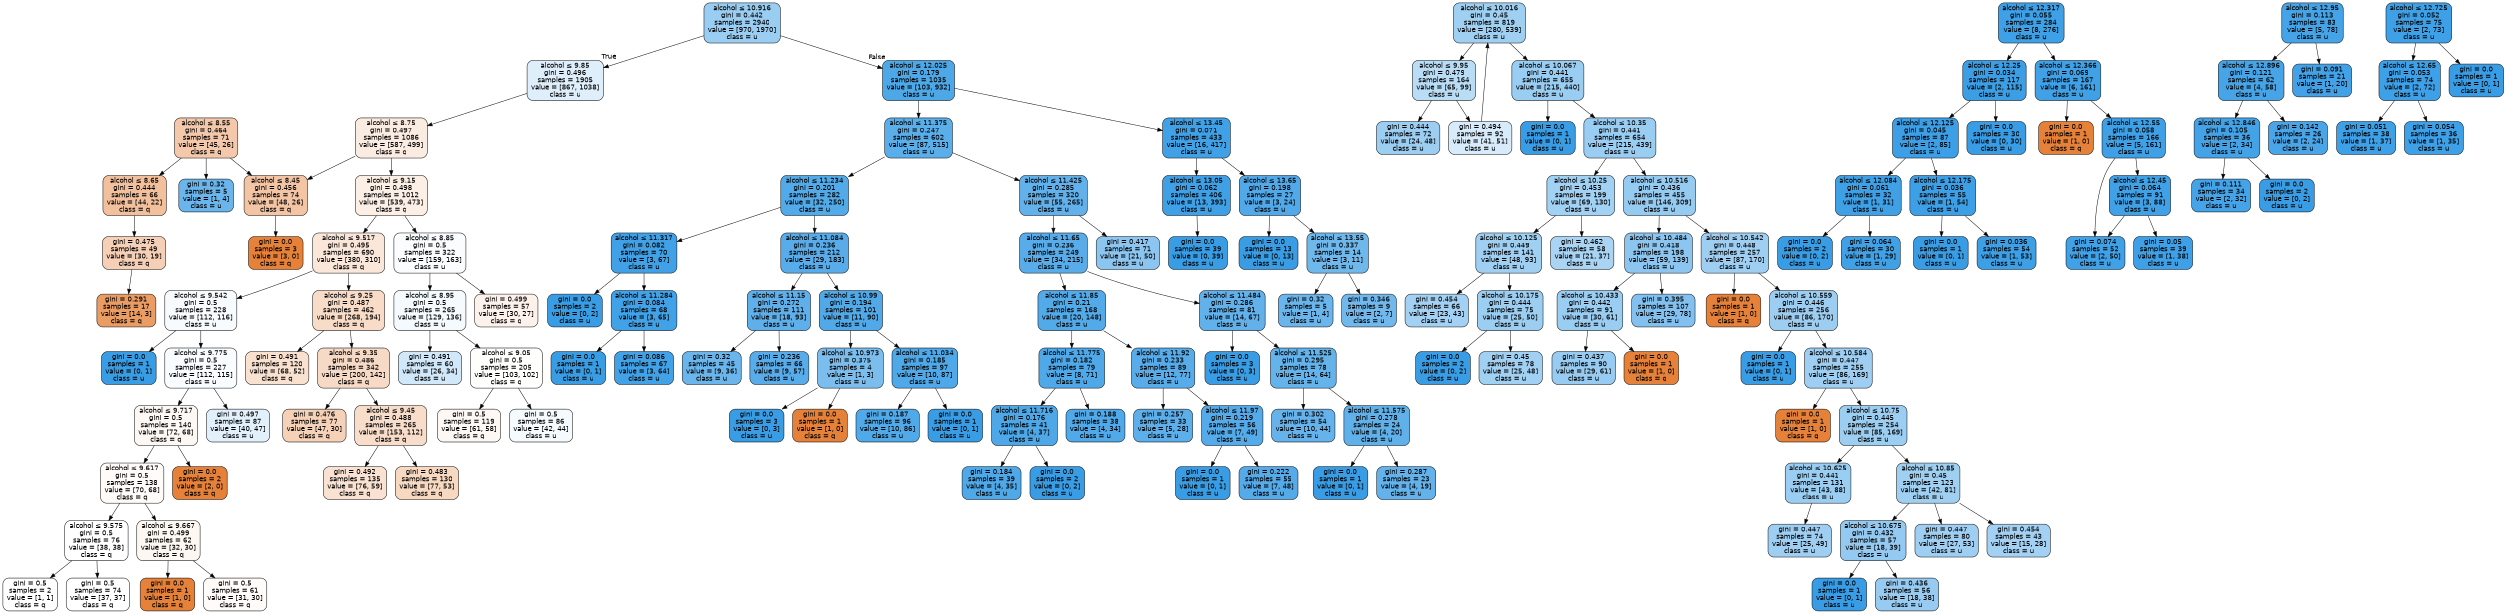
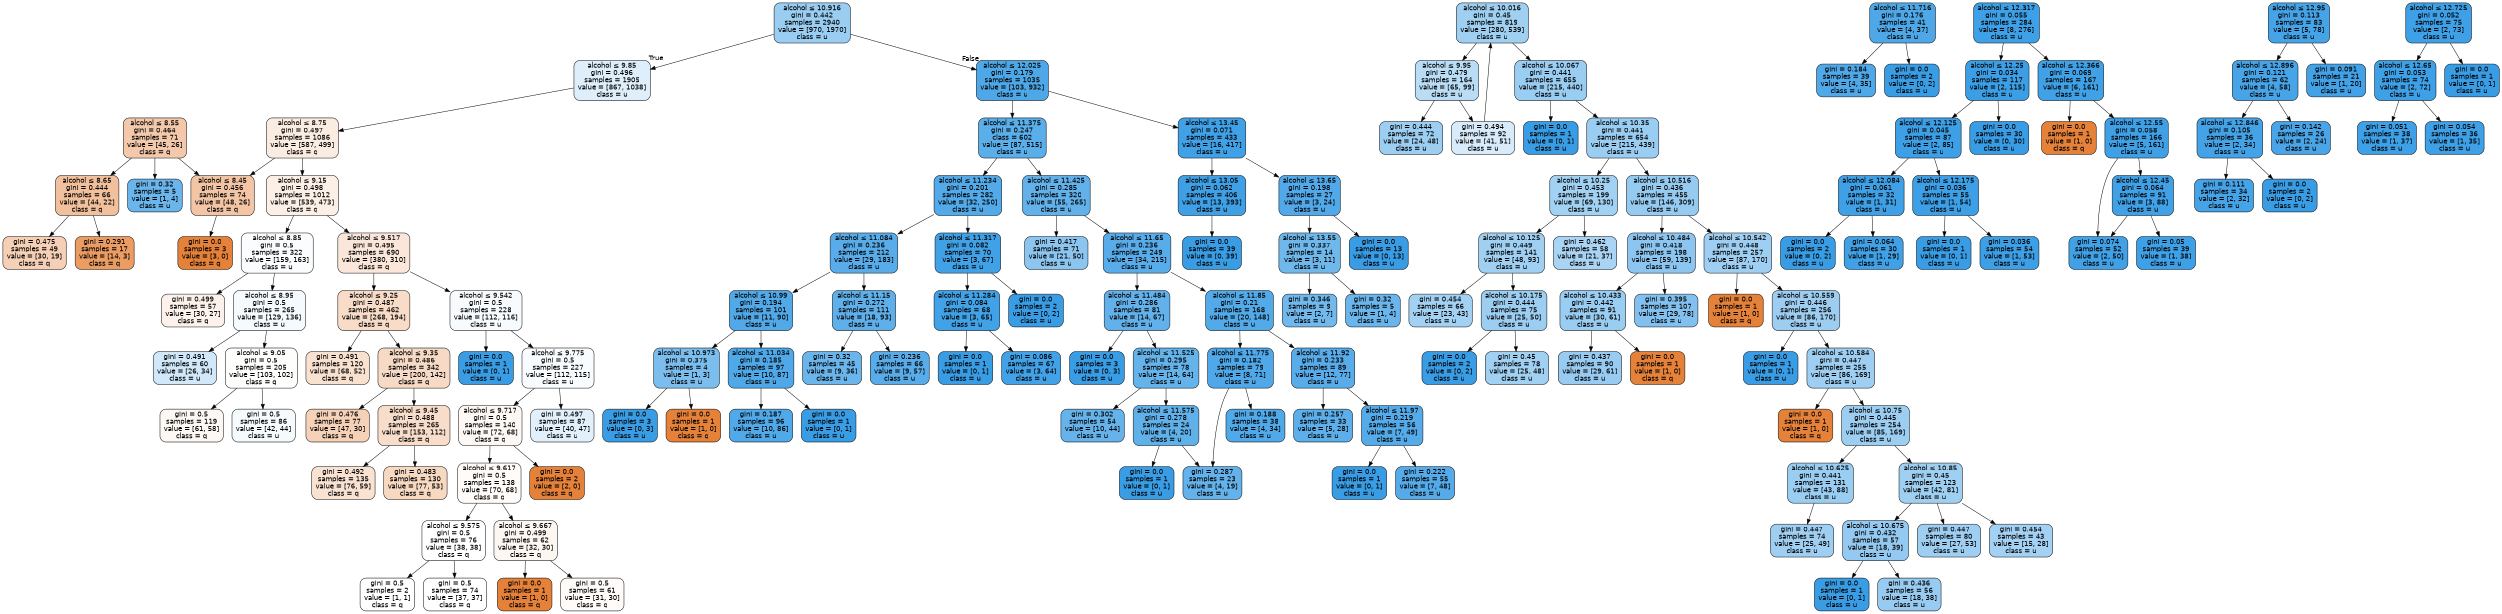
node "alcohol ≤ 11.375": text "samples = 602" -> "class = 602"
edge "gini = 0.475" -> "gini = 0.291": now "alcohol ≤ 8.65" -> "gini = 0.291"
edge "alcohol ≤ 11.775" -> "alcohol ≤ 11.716": now "alcohol ≤ 11.775" -> "gini = 0.287"
